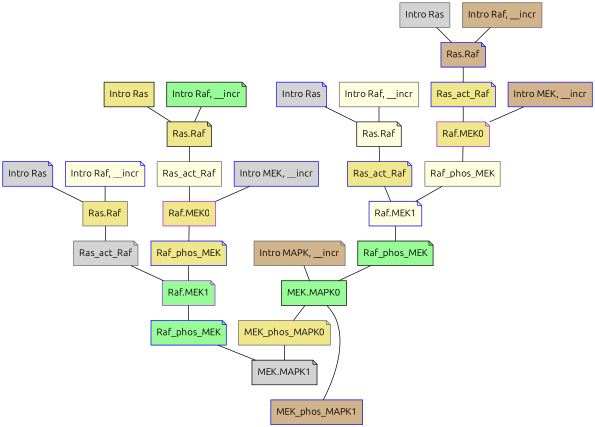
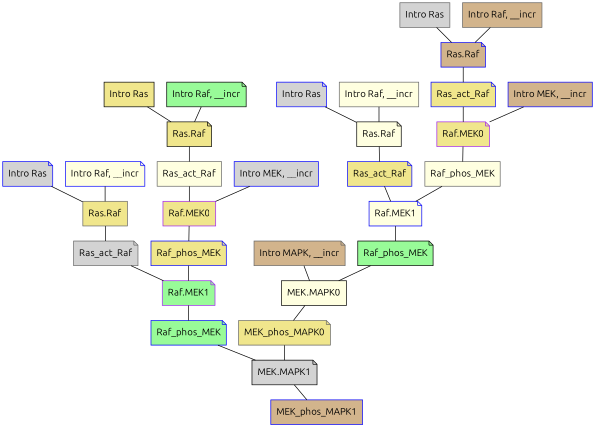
node "MEK.MAPK0": fillcolor palegreen -> lightyellow
edge "MEK.MAPK0" -- "MEK_phos_MAPK1": now "MEK.MAPK1" -- "MEK_phos_MAPK1"
